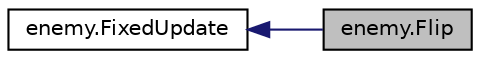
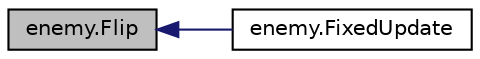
edge "enemy.Flip" -> "enemy.FixedUpdate": reversed
